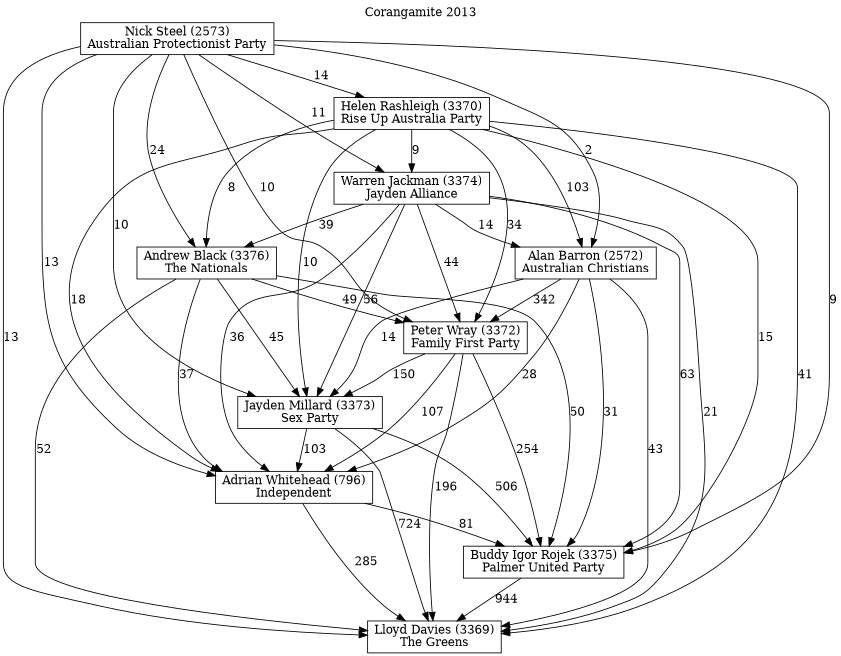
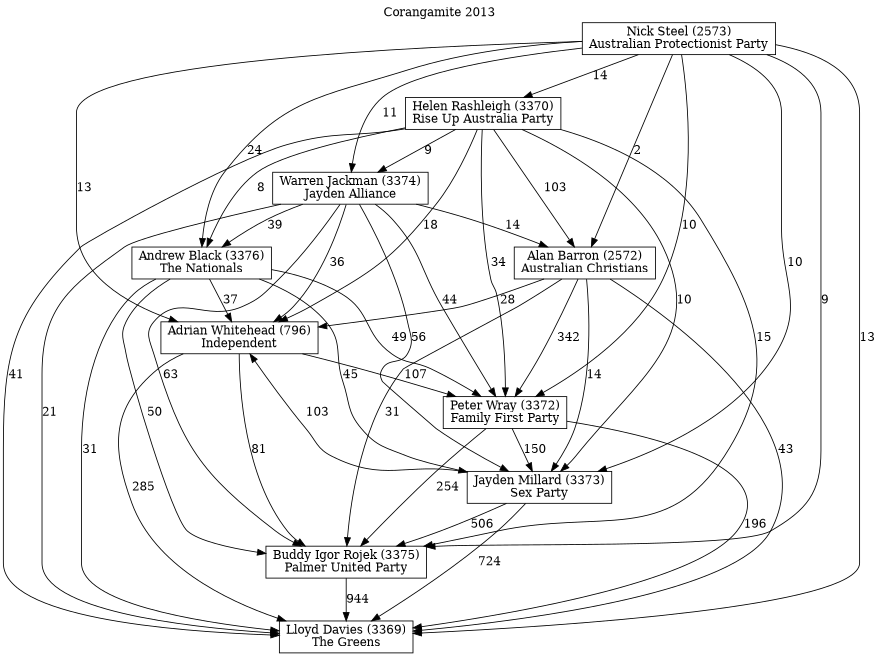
edge "Peter Wray (3372) Family First Party" -> "Adrian Whitehead (796) Independent": reversed
edge "Andrew Black (3376) The Nationals" -> "Lloyd Davies (3369) The Greens": label "52" -> "31"
